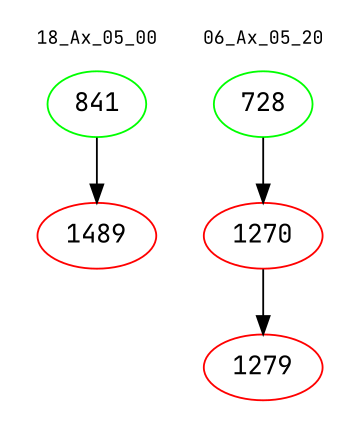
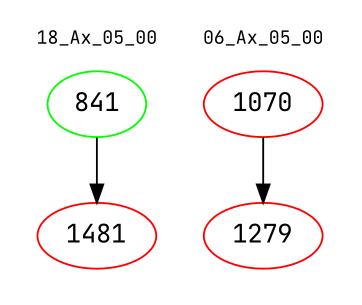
cluster "06_Ax_05_20": label "06_Ax_05_20" -> "06_Ax_05_00"
node "728": removed
node "1489": label "1489" -> "1481"
node "1270": label "1270" -> "1070"
